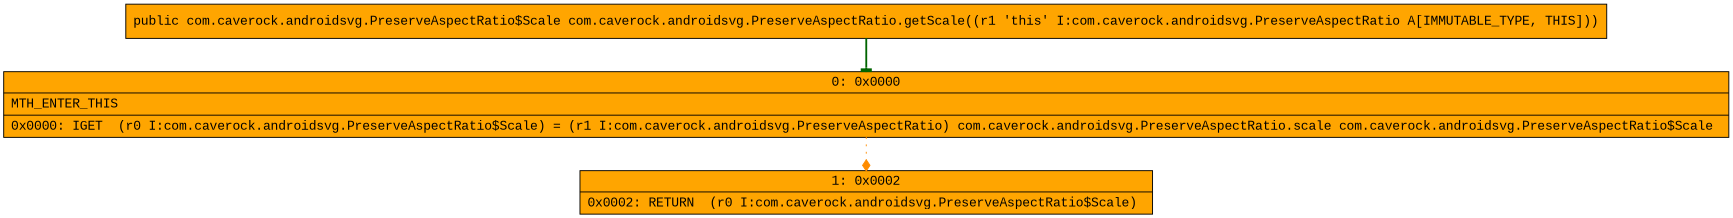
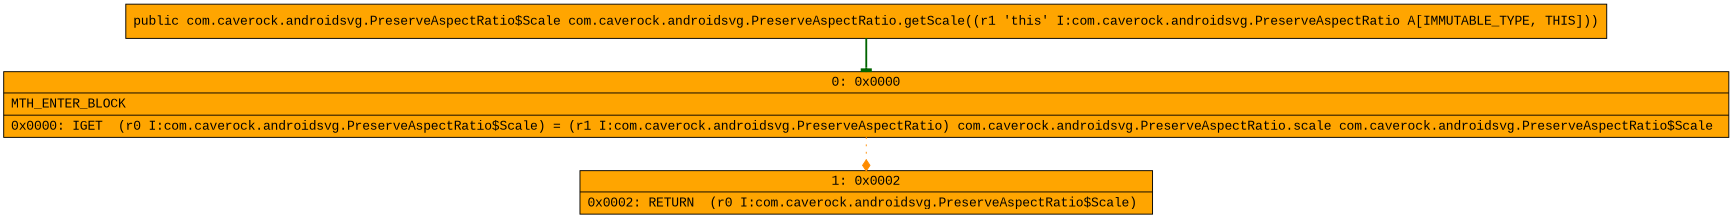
node "0: 0x0000": text "MTH_ENTER_THIS" -> "MTH_ENTER_BLOCK"
